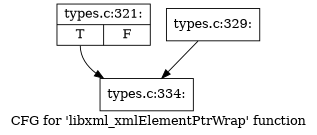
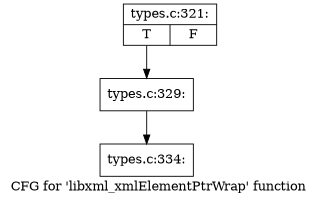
edge "types.c:321:" -> "types.c:334:": now "types.c:321:" -> "types.c:329:"
